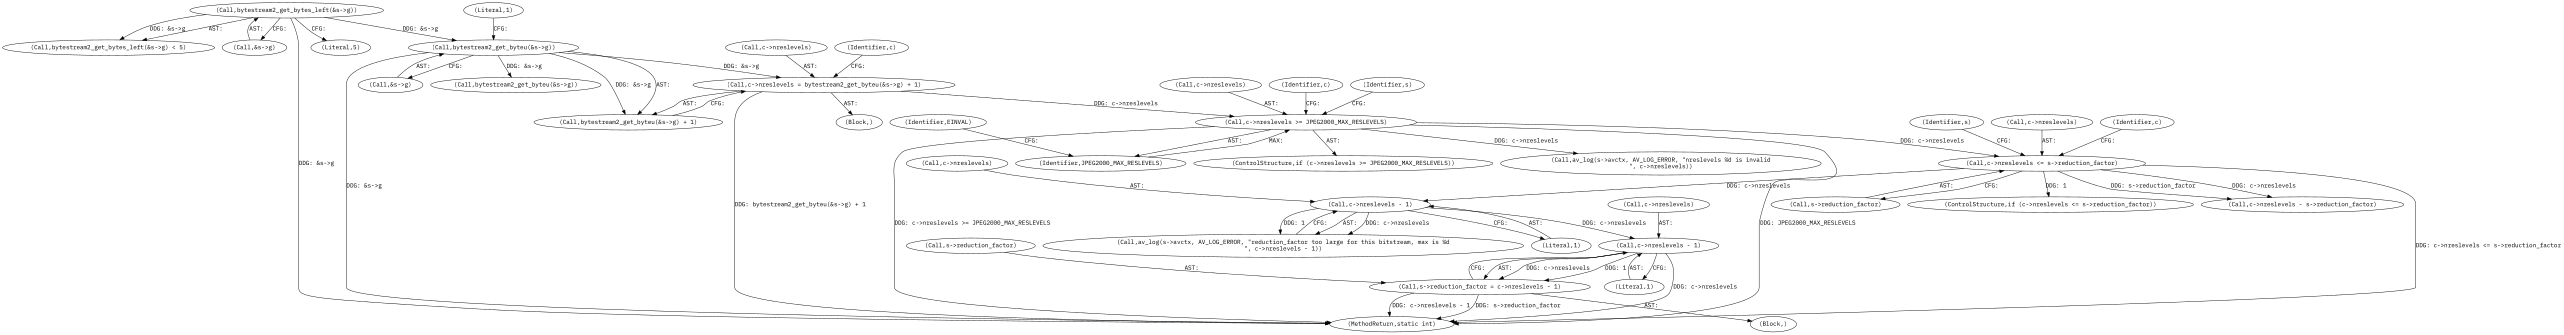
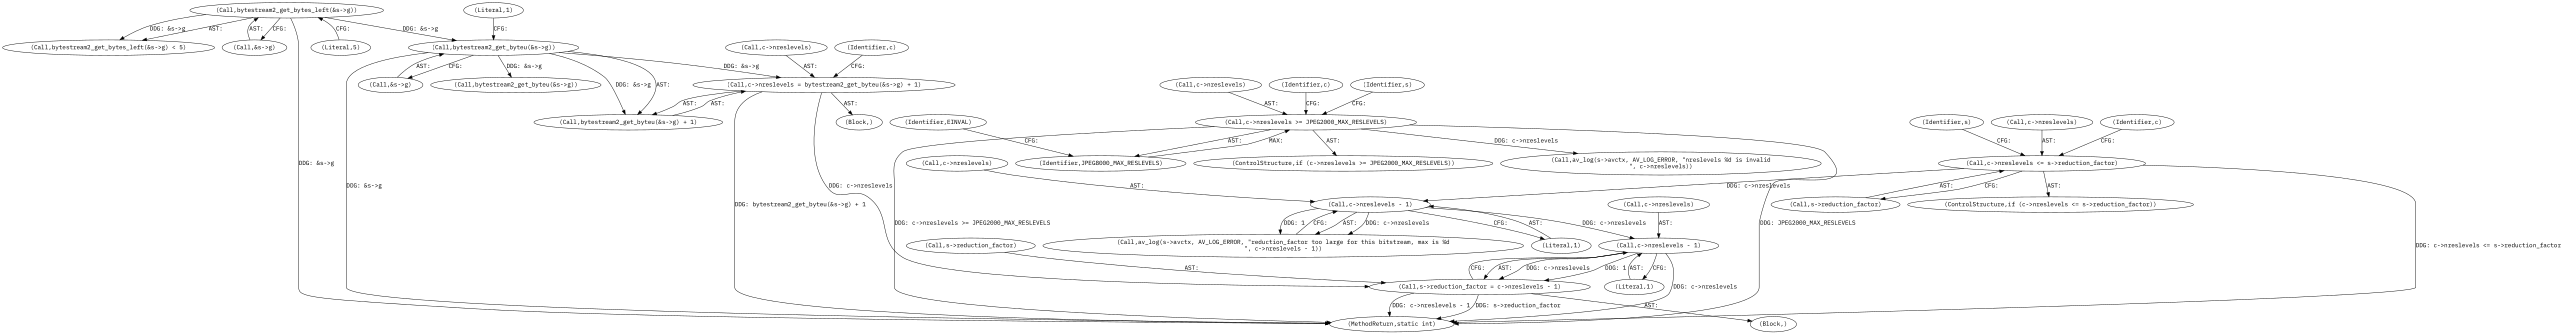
edge "(Call,bytestream2_get_bytes_left(&s->g))" -> "(Literal,5)": reversed
edge "(Call,bytestream2_get_byteu(&s->g) + 1)" -> "(Call,c->nreslevels = bytestream2_get_byteu(&s->g) + 1)": label "CFG: " -> "AST: "
edge "(Call,c->nreslevels = bytestream2_get_byteu(&s->g) + 1)" -> "(Call,c->nreslevels >= JPEG2000_MAX_RESLEVELS)": now "(Call,c->nreslevels = bytestream2_get_byteu(&s->g) + 1)" -> "(Call,s->reduction_factor = c->nreslevels - 1)"
edge "(Call,c->nreslevels >= JPEG2000_MAX_RESLEVELS)" -> "(Call,c->nreslevels <= s->reduction_factor)": removed, label "DDG: c->nreslevels"
node "(Identifier,JPEG2000_MAX_RESLEVELS)": label "(Identifier,JPEG2000_MAX_RESLEVELS)" -> "(Identifier,JPEG8000_MAX_RESLEVELS)"
edge "(Call,c->nreslevels <= s->reduction_factor)" -> "(ControlStructure,if (c->nreslevels <= s->reduction_factor))": label "DDG: 1" -> "AST: "
node "(Call,c->nreslevels - s->reduction_factor)": removed
